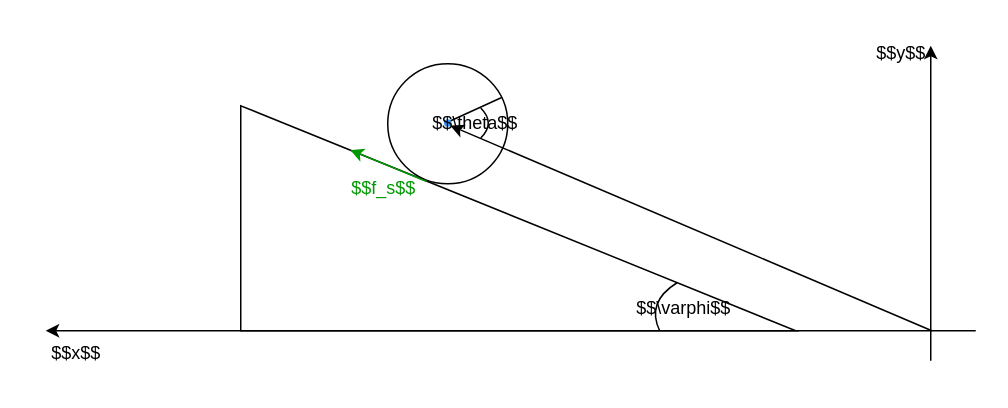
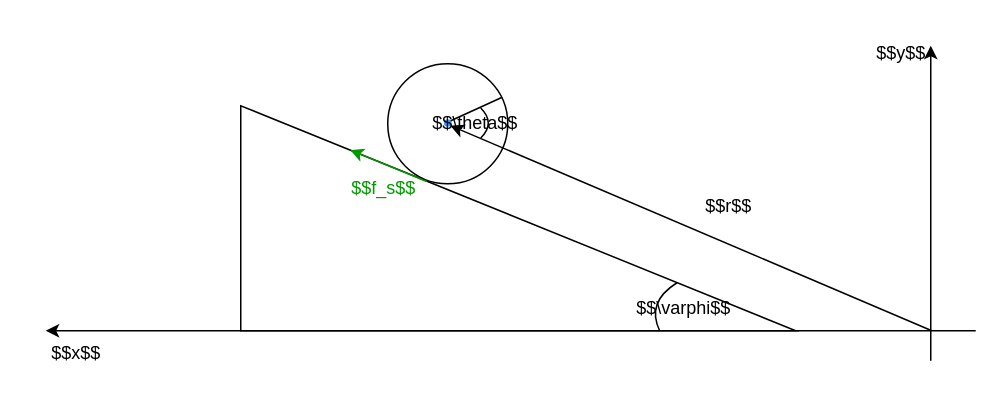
node "$$r$$": added
